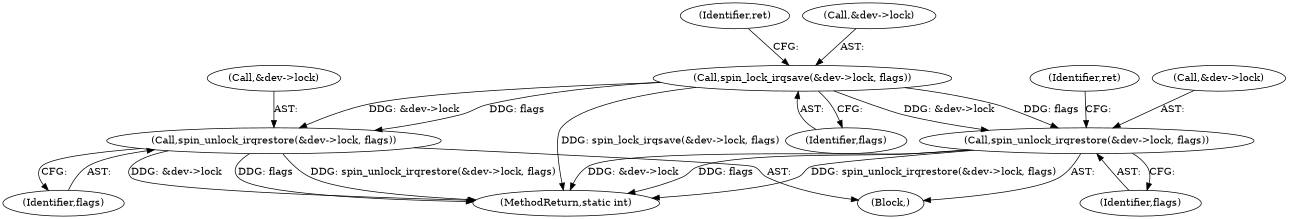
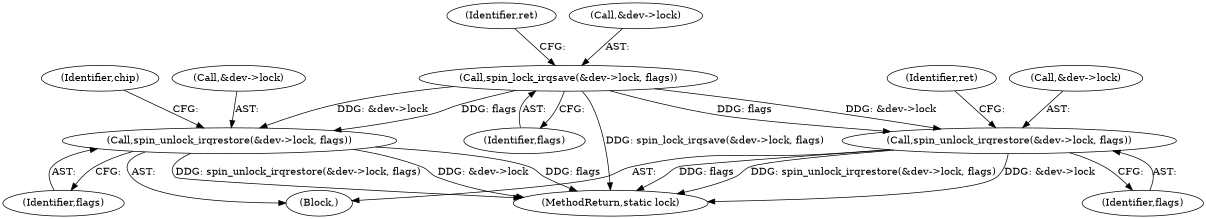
node "(Identifier,chip)": added
node "(MethodReturn,static int)": label "(MethodReturn,static int)" -> "(MethodReturn,static lock)"
